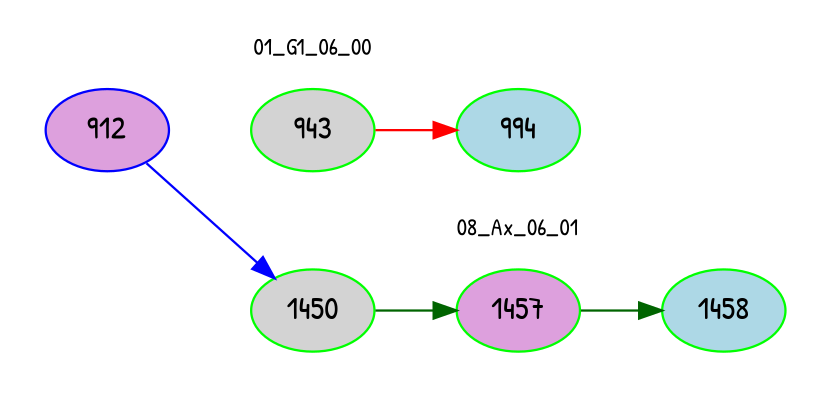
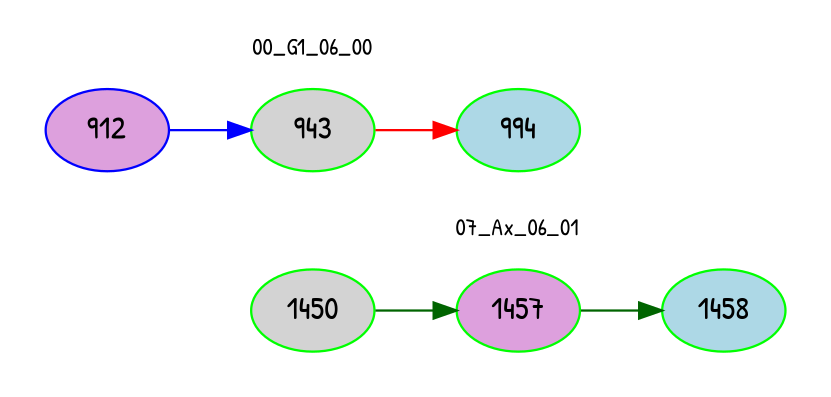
cluster "01_G1_06_00": label "01_G1_06_00" -> "00_G1_06_00"
edge "912" -> "1450": now "912" -> "943"
cluster "08_Ax_06_01": label "08_Ax_06_01" -> "07_Ax_06_01"
